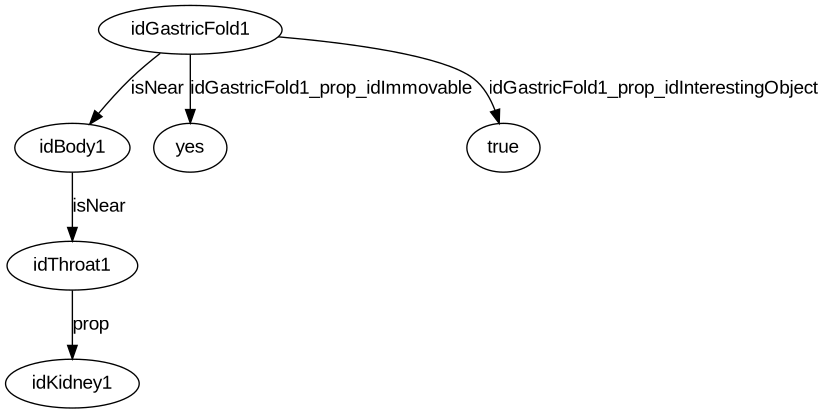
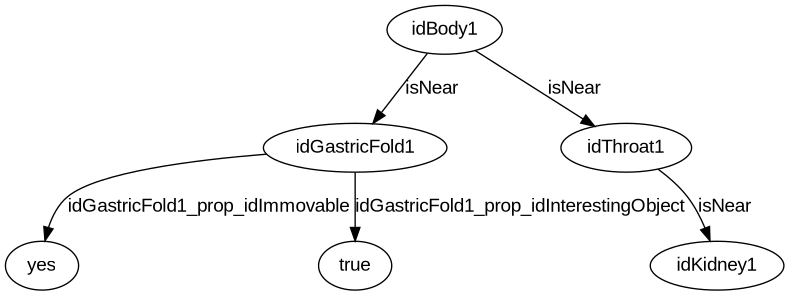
edge "idGastricFold1" -> "idBody1": reversed
edge "idThroat1" -> "idKidney1": label "prop" -> "isNear"
